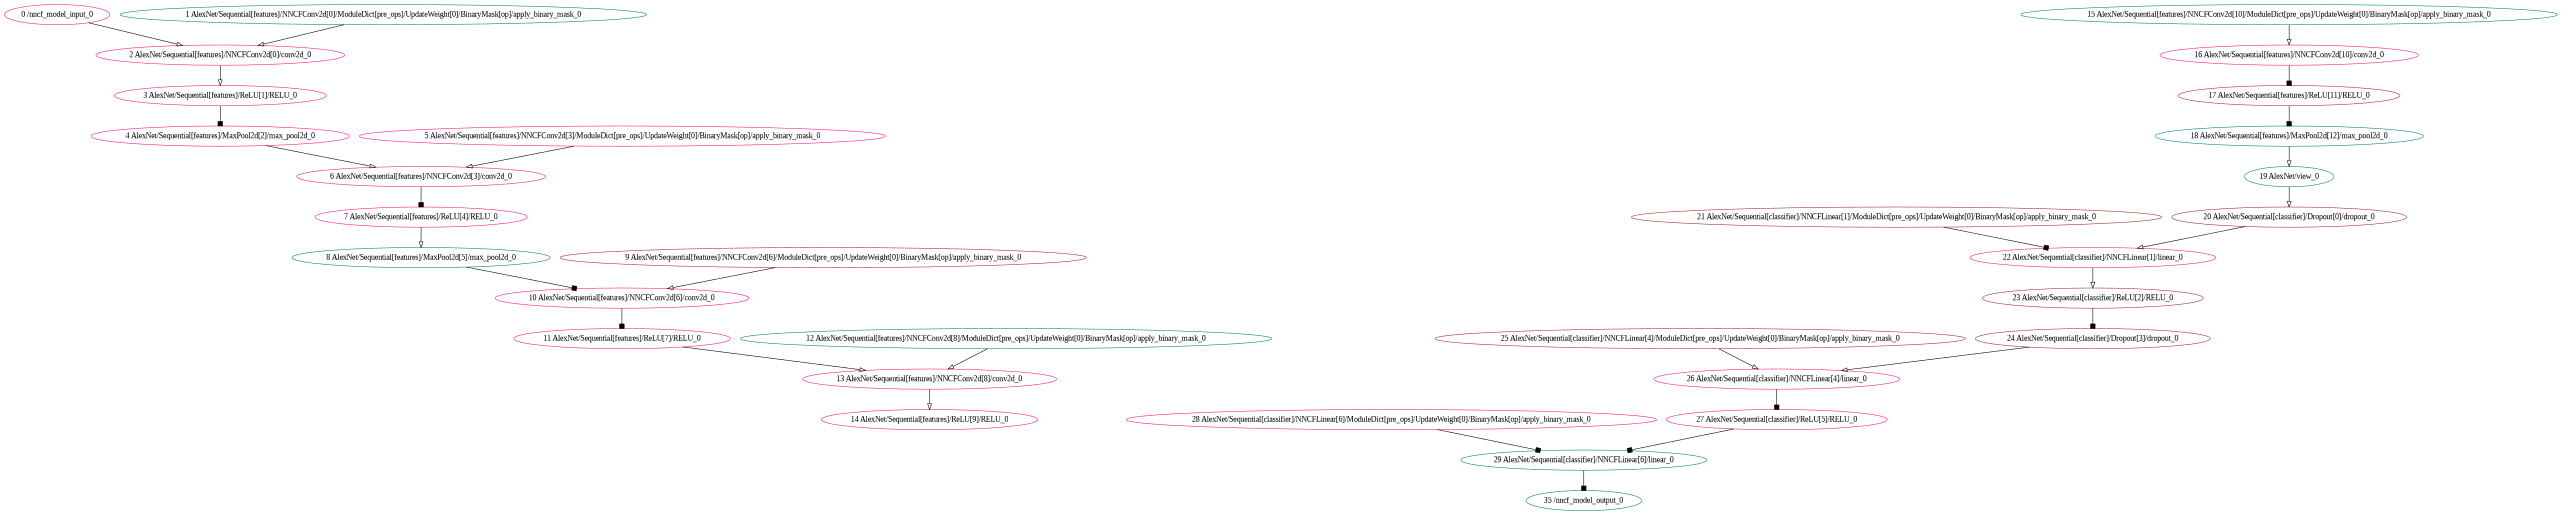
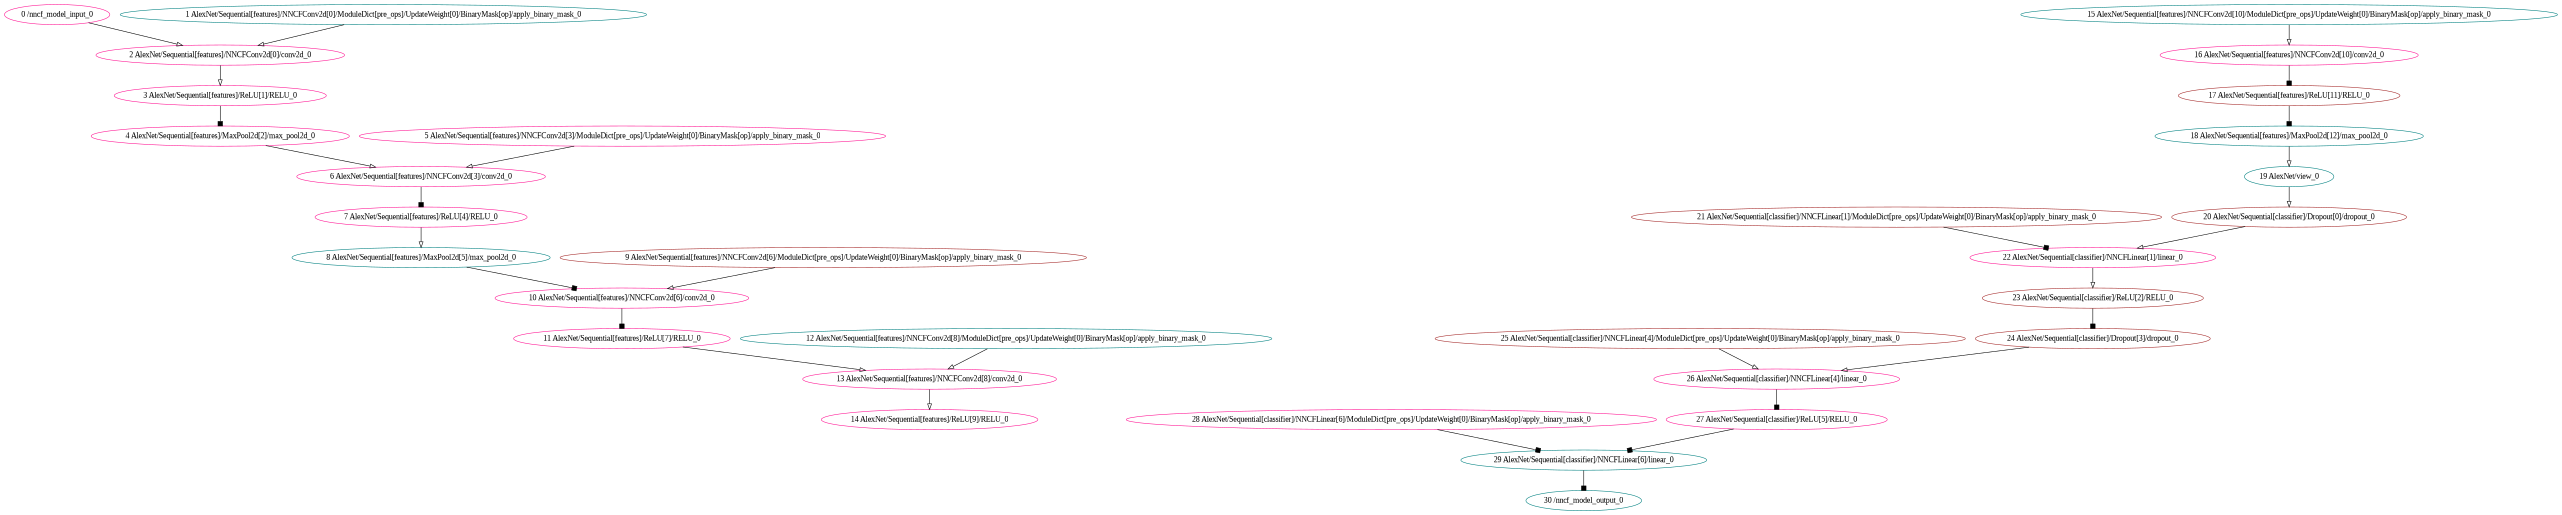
node "35 /nncf_model_output_0": label "35 /nncf_model_output_0" -> "30 /nncf_model_output_0"
